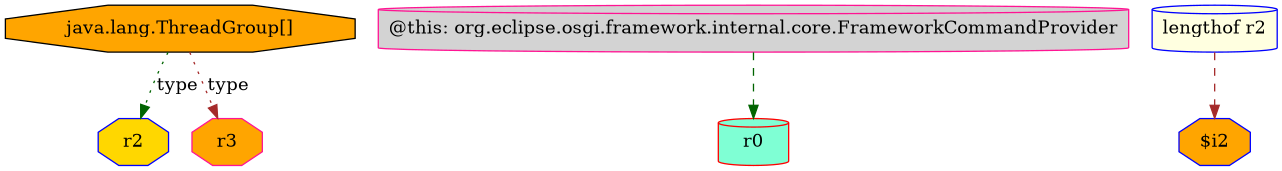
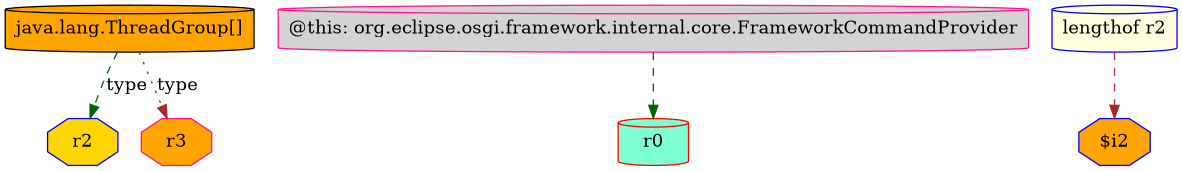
node "java.lang.ThreadGroup[]": shape octagon -> cylinder
edge "java.lang.ThreadGroup[]" -> "r2": style dotted -> dashed
